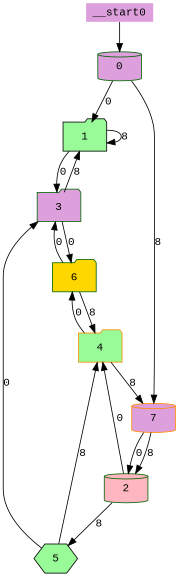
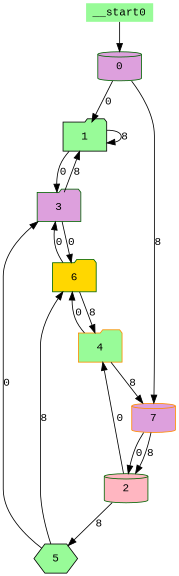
node "__start0": fillcolor plum -> palegreen
edge "5" -> "4": now "5" -> "6"
